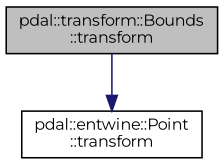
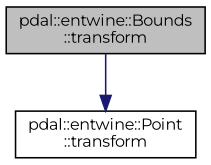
node "pdal::transform::Bounds ::transform": label "pdal::transform::Bounds ::transform" -> "pdal::entwine::Bounds ::transform"
